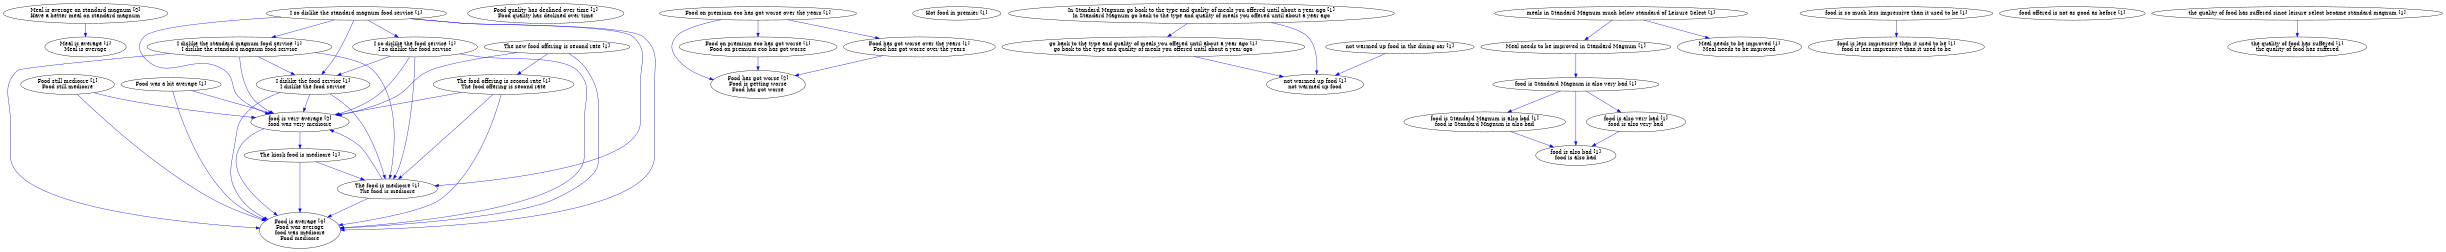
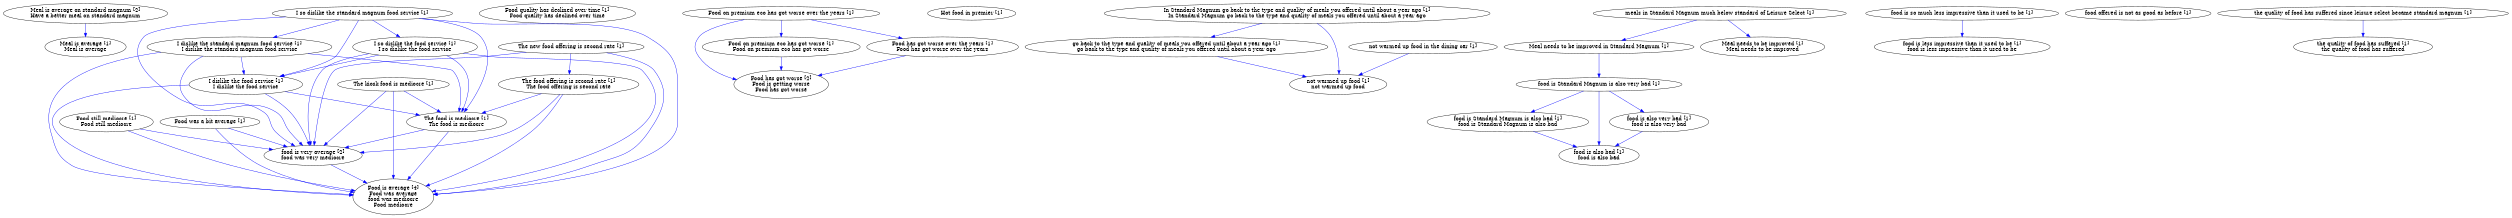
edge "food is very average [2] food was very mediocre" -> "The kiosk food is mediocre [1]": reversed
